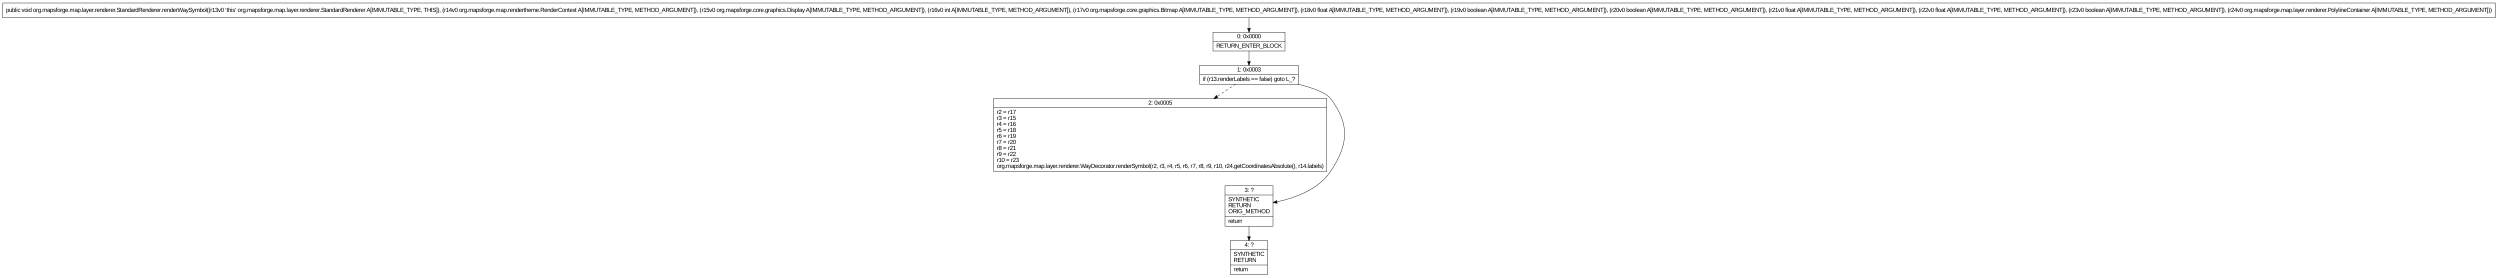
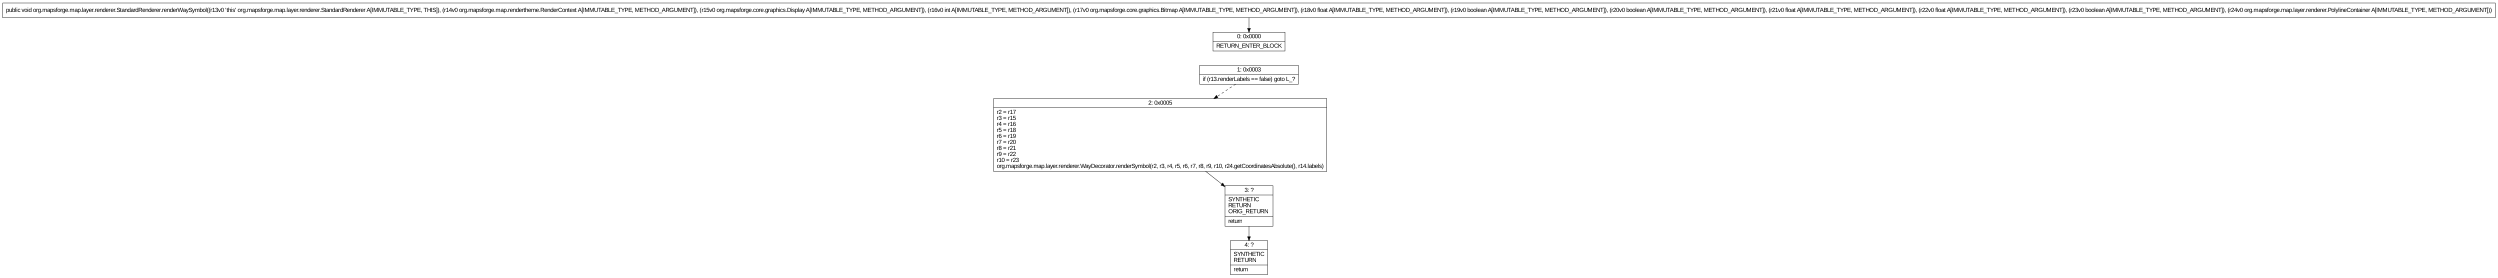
edge "0: 0x0000" -> "1: 0x0003": removed
edge "1: 0x0003" -> "3: ?": now "2: 0x0005" -> "3: ?"
node "3: ?": text "ORIG_METHOD" -> "ORIG_RETURN"
